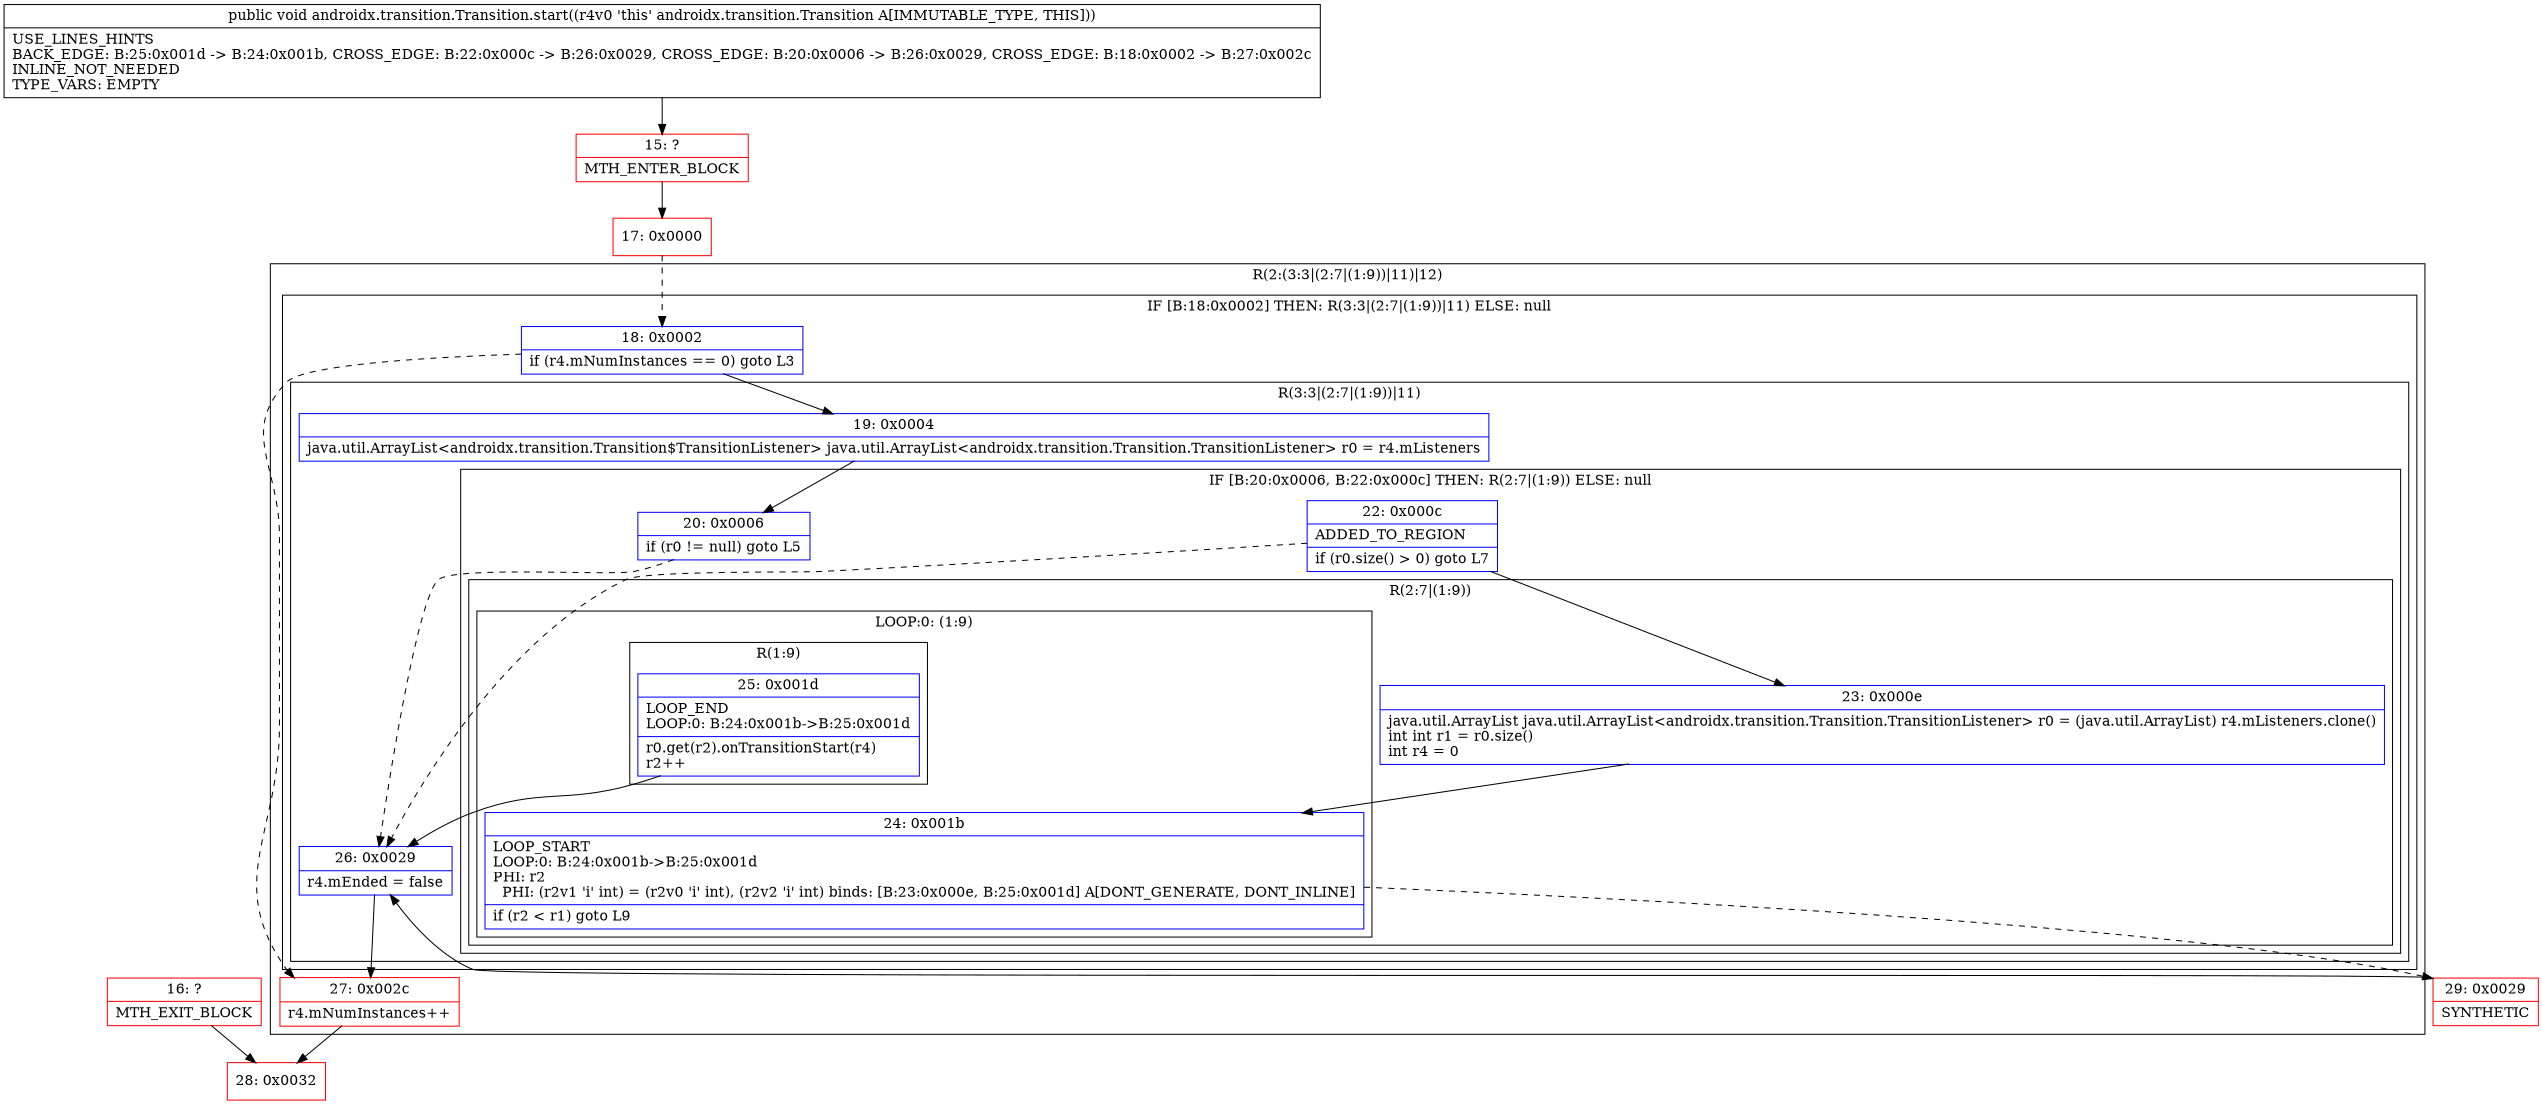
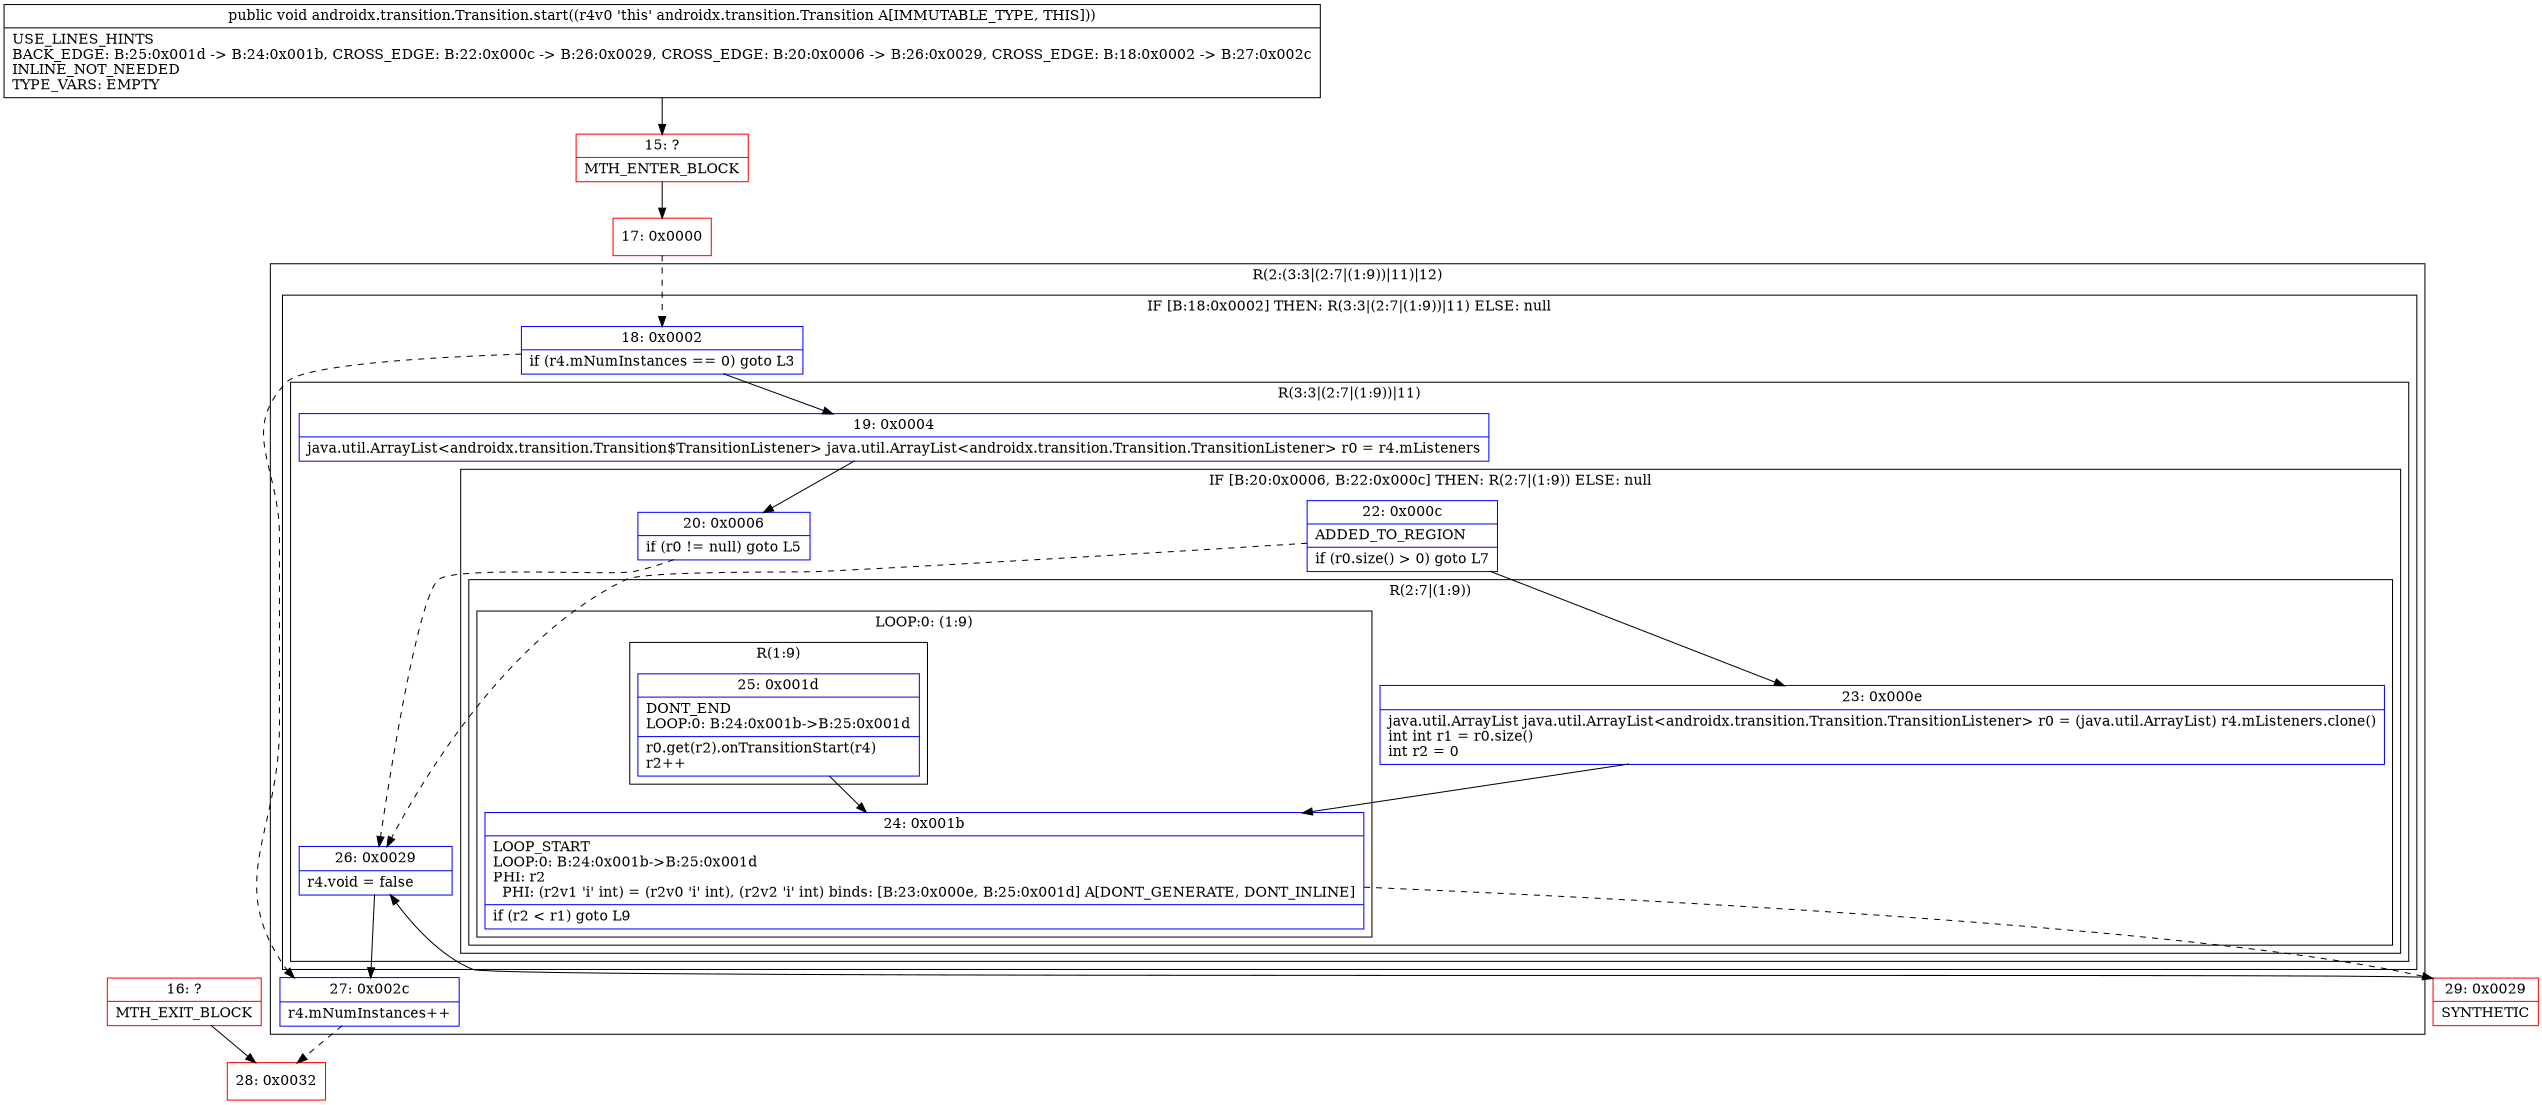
node "25: 0x001d": text "LOOP_END" -> "DONT_END"
node "23: 0x000e": text "int r4 = 0" -> "int r2 = 0"
edge "25: 0x001d" -> "26: 0x0029": now "25: 0x001d" -> "24: 0x001b"
node "26: 0x0029": text "r4.mEnded = false" -> "r4.void = false"
node "27: 0x002c": color red -> blue
edge "27: 0x002c" -> "28: 0x0032": style solid -> dashed
